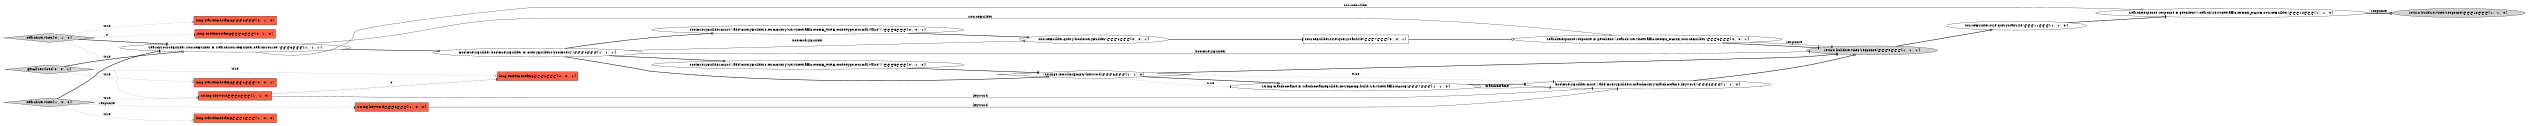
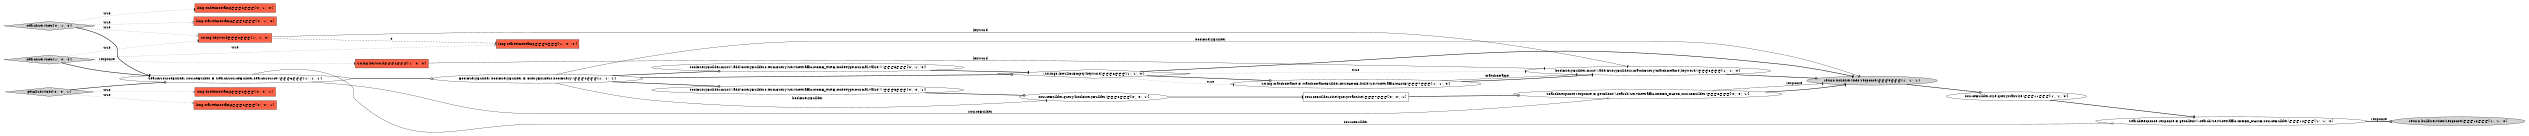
edge "searchServices['0', '1', '0']" -> "long endTimestamp@@@2@@@['0', '1', '0']": label "0" -> "true"
edge "String keyword@@@2@@@['1', '1', '0']" -> "long endTimestamp@@@2@@@['0', '0', '1']": now "String keyword@@@2@@@['1', '1', '0']" -> "long startTimestamp@@@2@@@['1', '0', '0']"
